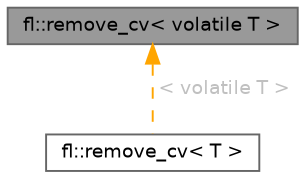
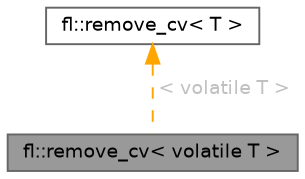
edge "fl::remove_cv< T >" -> "fl::remove_cv< volatile T >": reversed
